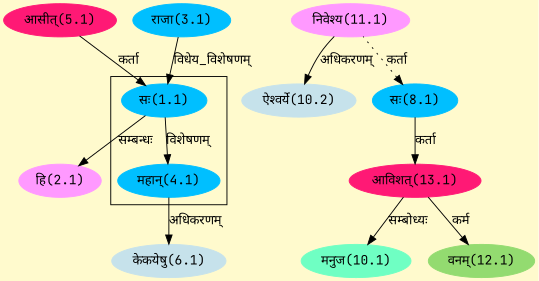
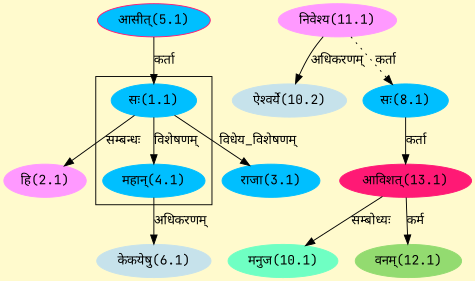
node "आसीत्(5.1)": fillcolor #ff1975 -> #00bfff
edge "राजा(3.1)" -> "सः(1.1)": reversed
